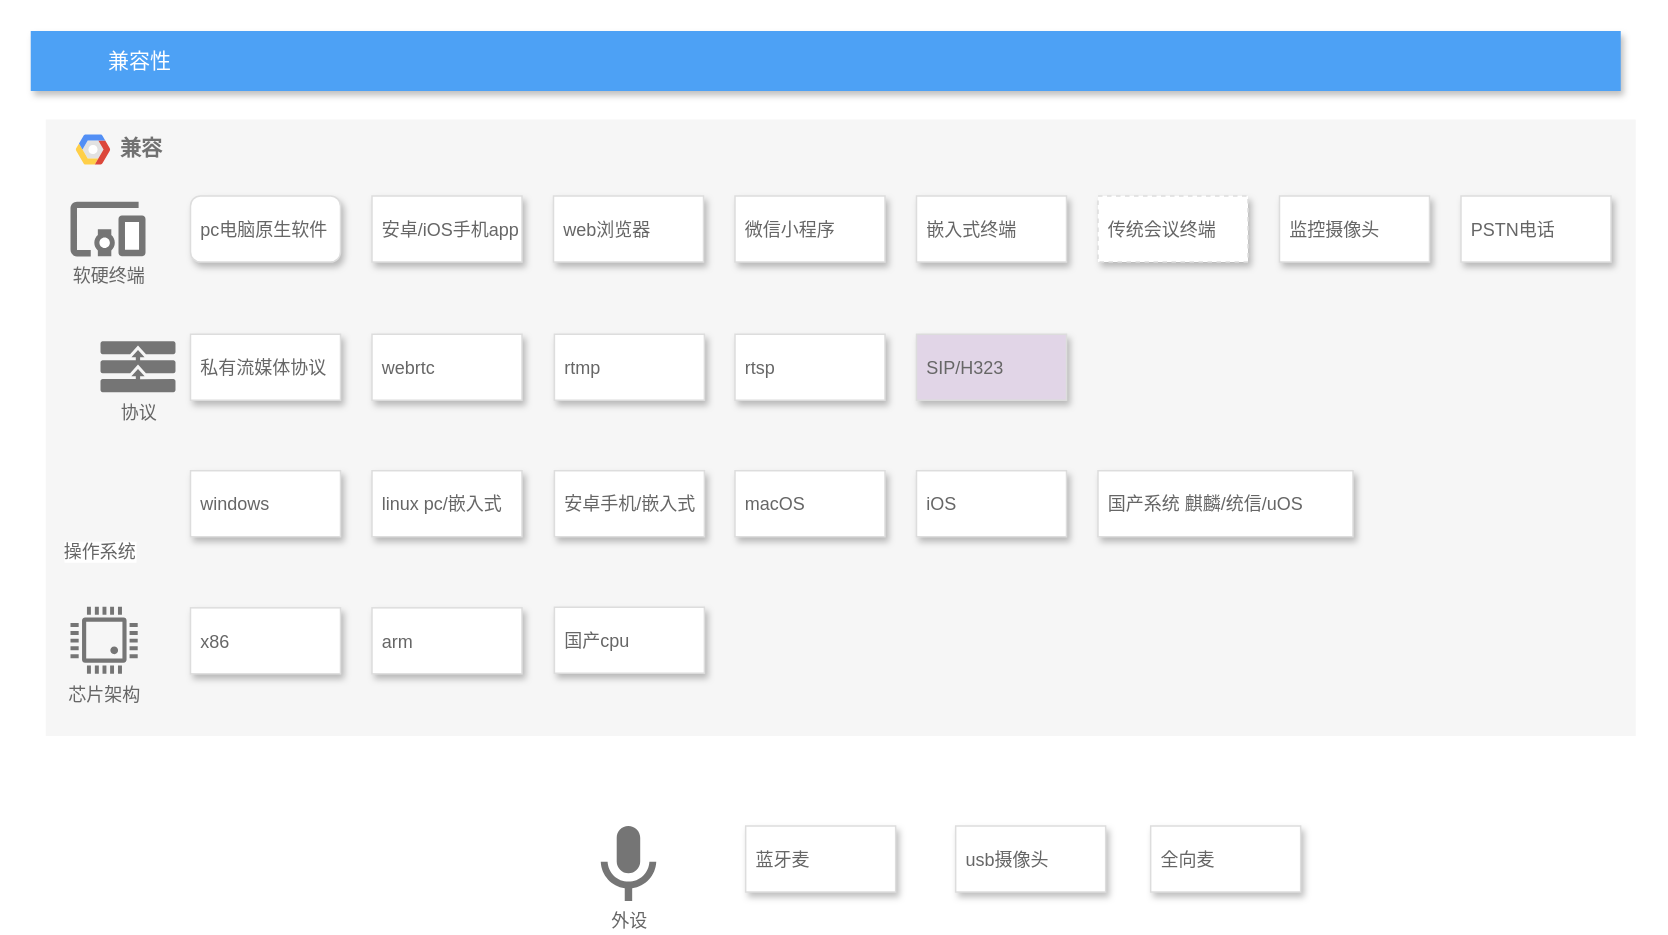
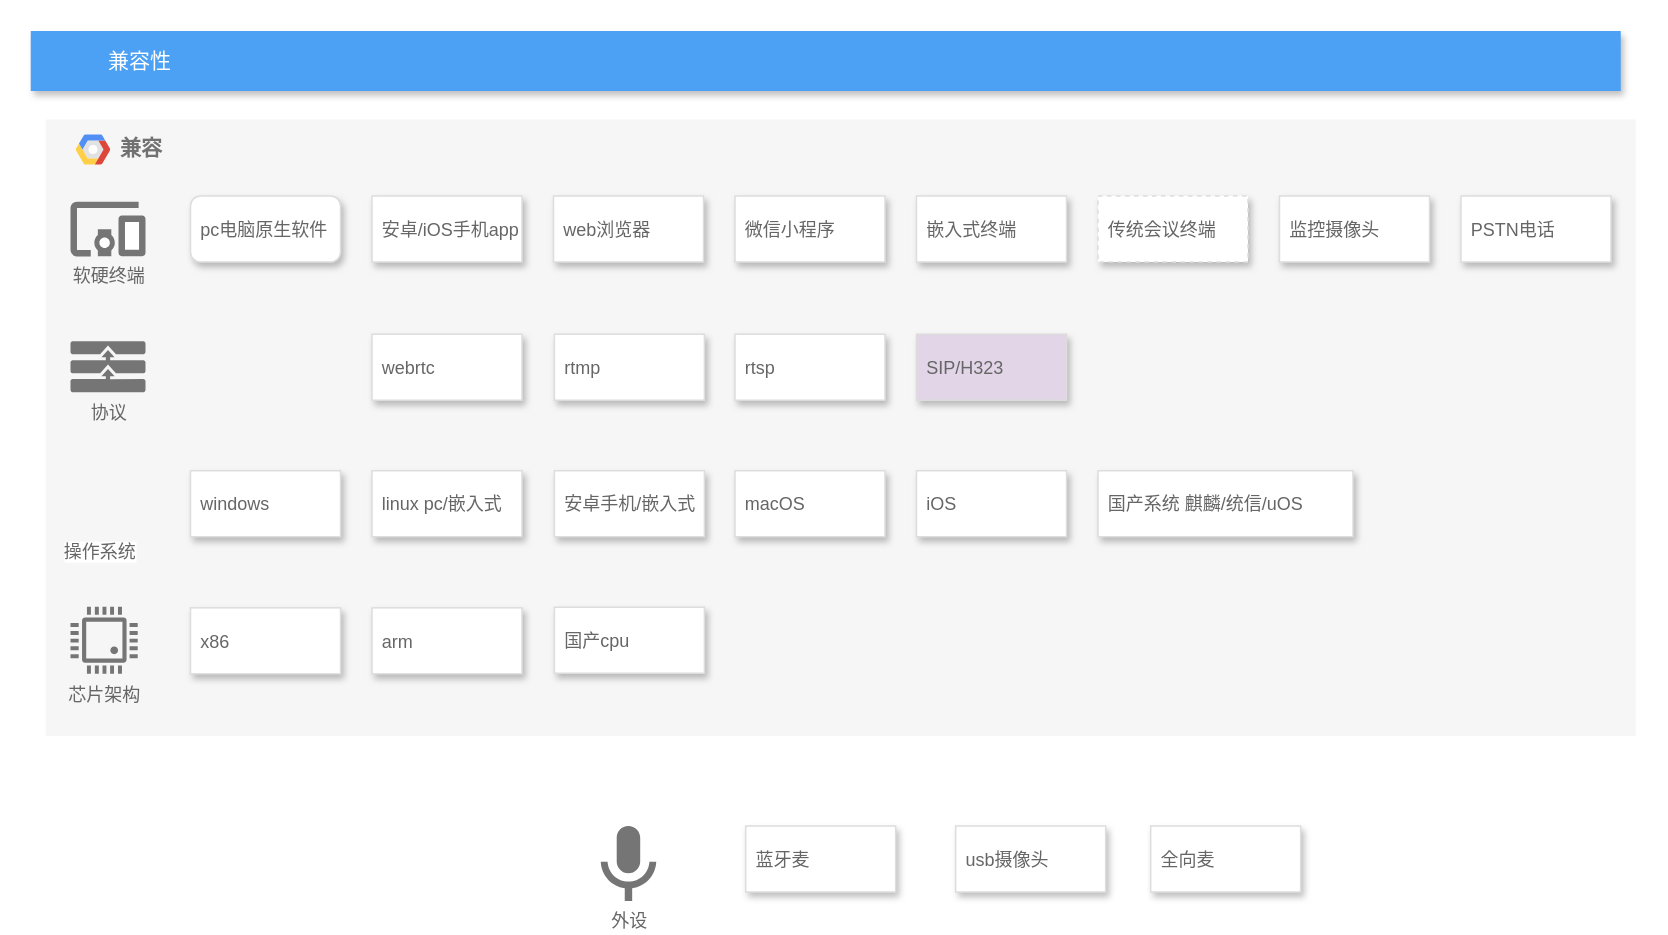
node "协议": moved (138, 366) -> (108, 366)
node "私有流媒体协议": removed
